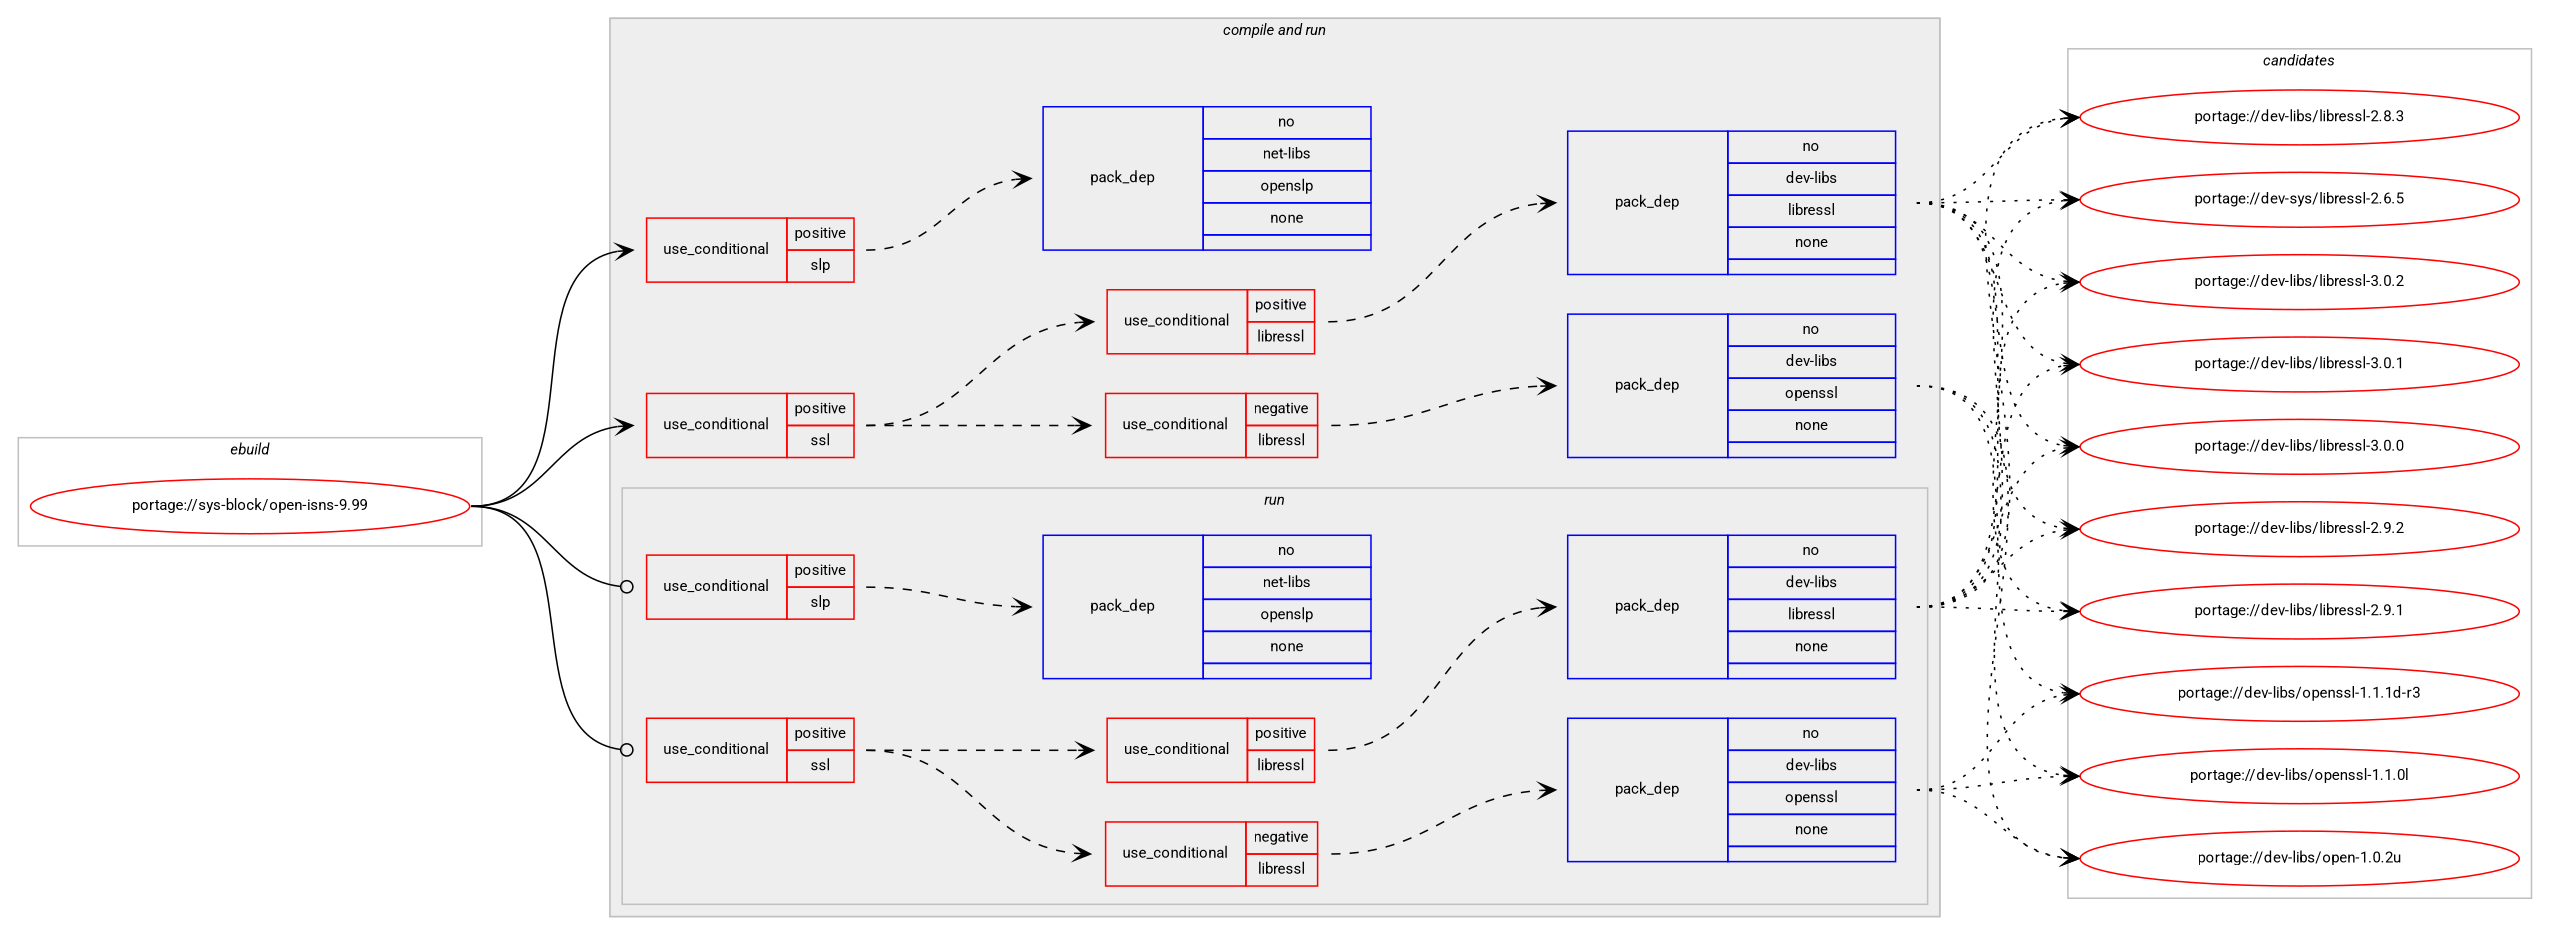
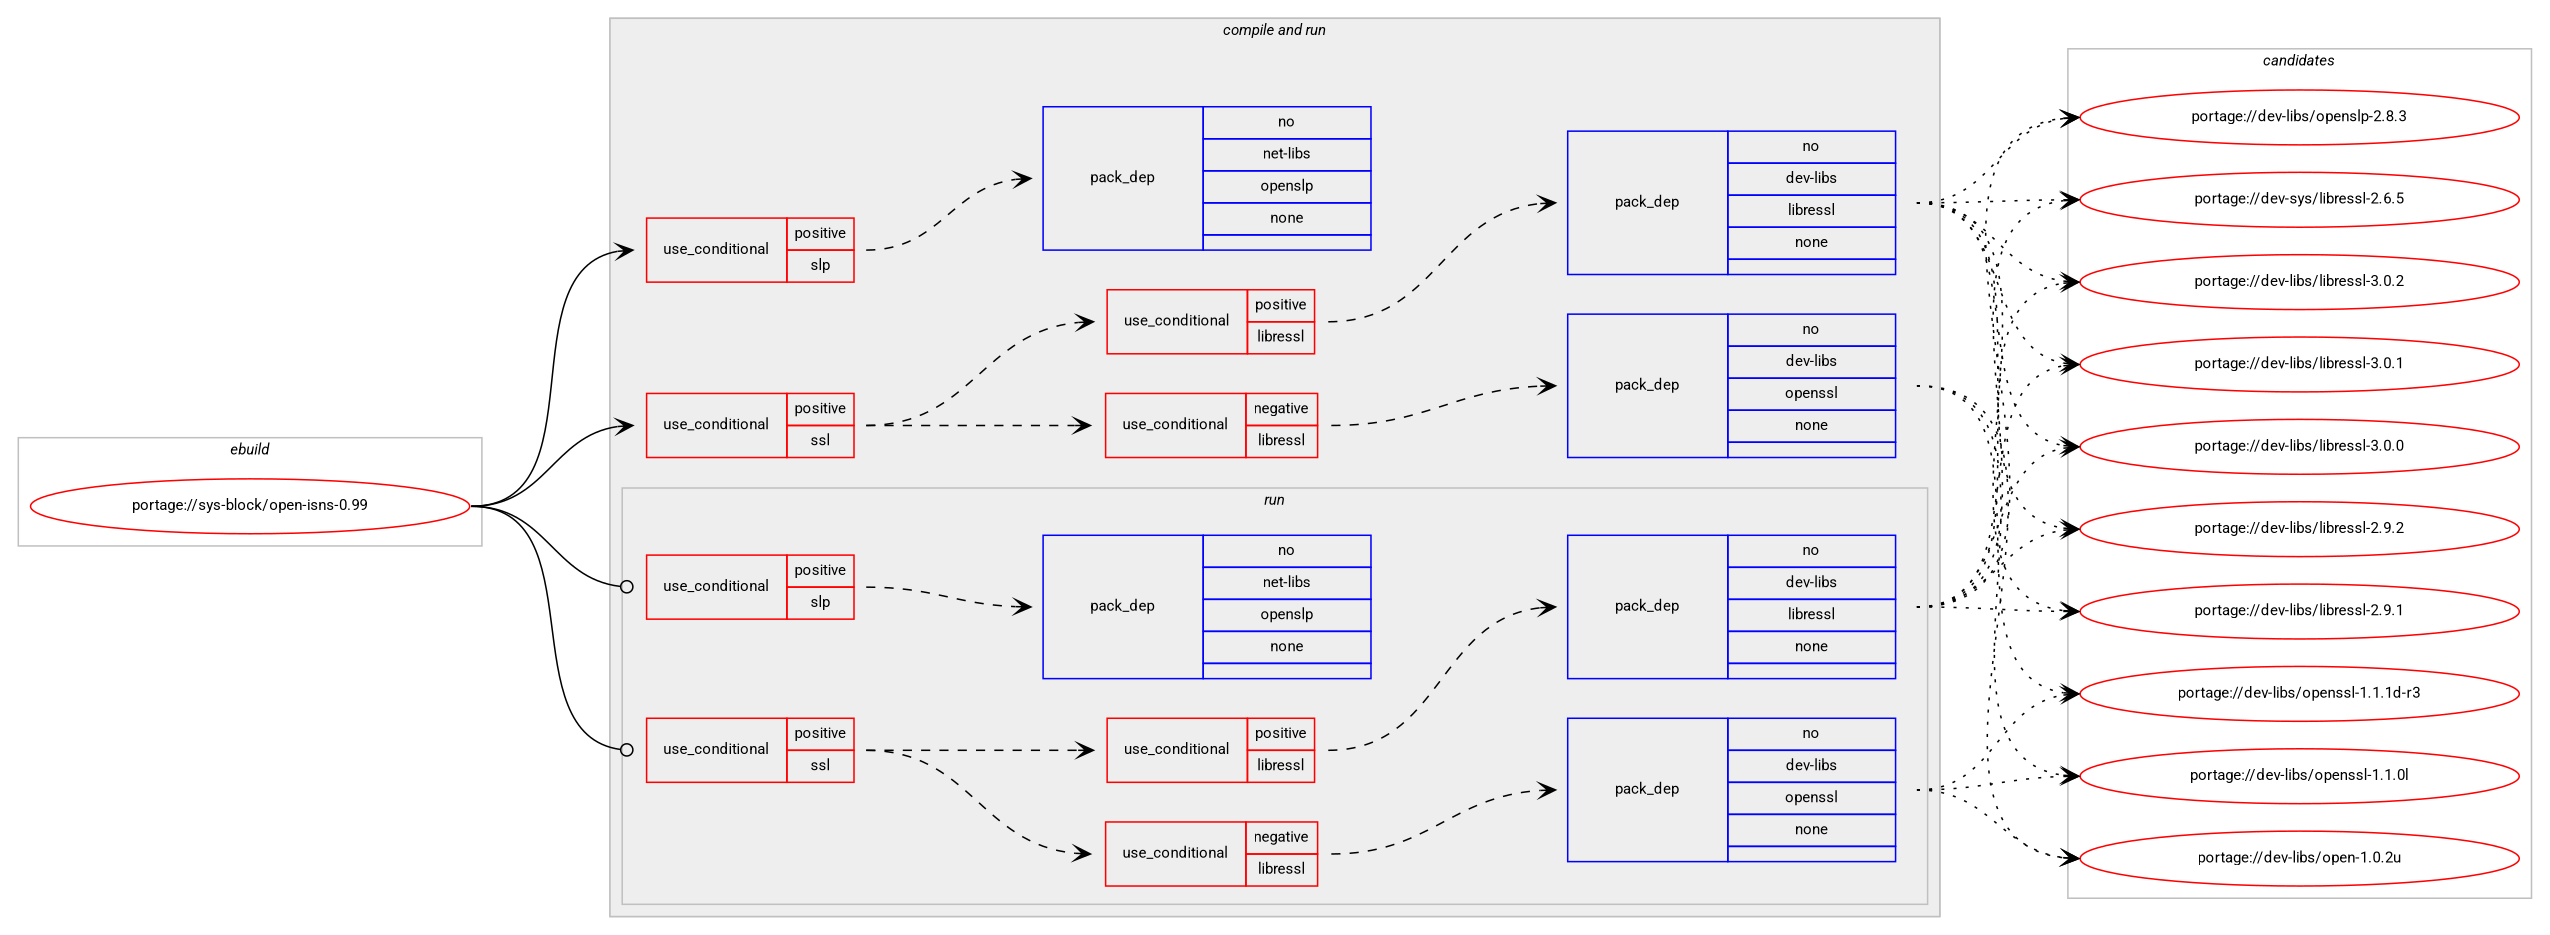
node "portage://dev-libs/libressl-2.8.3": label "portage://dev-libs/libressl-2.8.3" -> "portage://dev-libs/openslp-2.8.3"
node "portage://sys-block/open-isns-9.99": label "portage://sys-block/open-isns-9.99" -> "portage://sys-block/open-isns-0.99"
